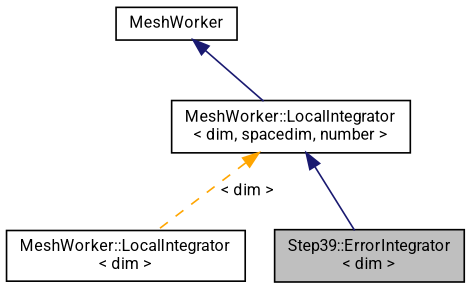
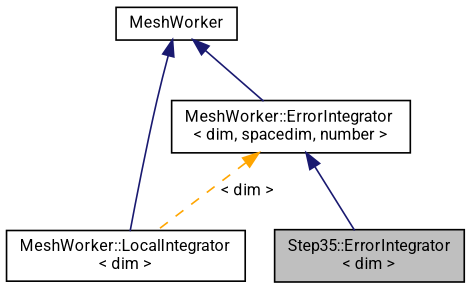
node "MeshWorker::LocalIntegrator < dim, spacedim, number >": label "MeshWorker::LocalIntegrator < dim, spacedim, number >" -> "MeshWorker::ErrorIntegrator < dim, spacedim, number >"
edge "MeshWorker::LocalIntegrator < dim >" -> "MeshWorker": added
node "Step39::ErrorIntegrator < dim >": label "Step39::ErrorIntegrator < dim >" -> "Step35::ErrorIntegrator < dim >"
